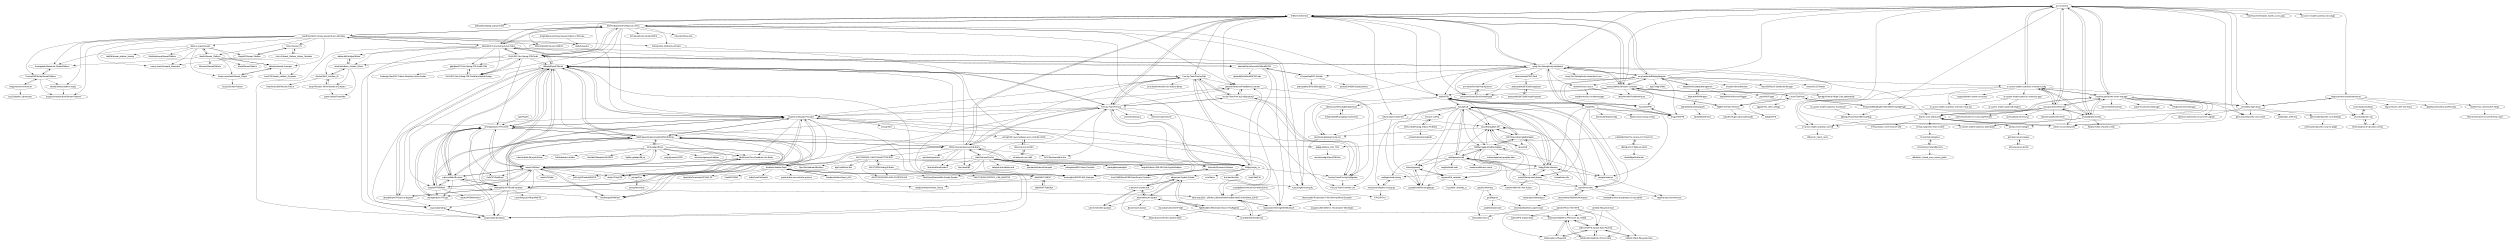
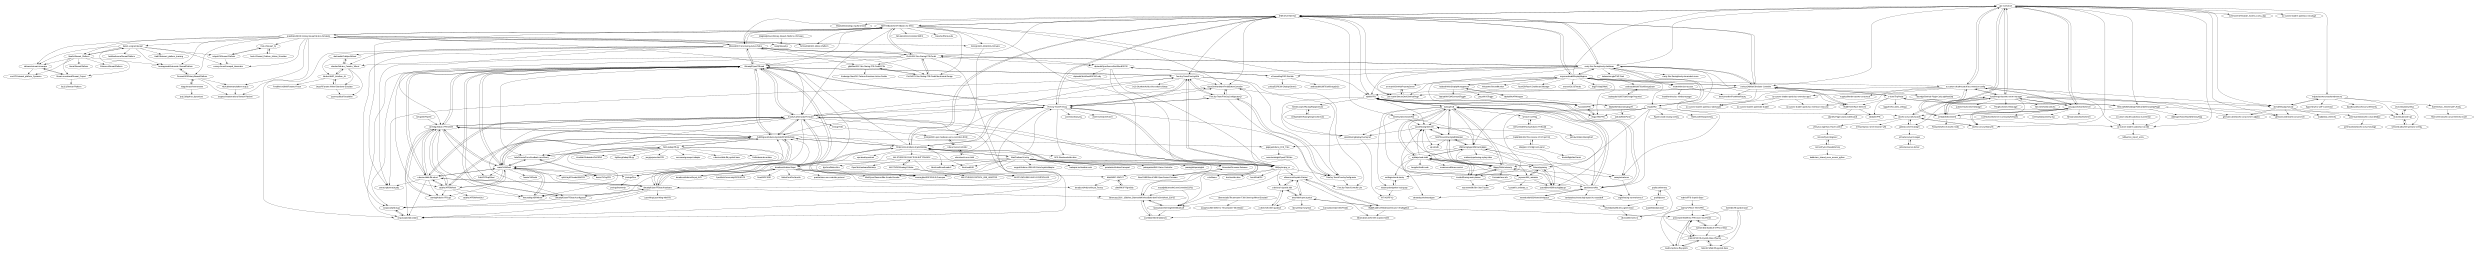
edge "FreeJoy-Team/FreeJoyWiki" -> "MHeironimus/ArduinoJoystickLibrary": reversed
edge "Jabbah/irFFB" -> "s-victor/TinyPedal": reversed
edge "ac-custom-shaders-patch/acc-lua-internal" -> "dallongo/rFactorSharedMemoryMap": now "ac-custom-shaders-patch/acc-lua-internal" -> "ac-custom-shaders-patch/acc-lua-sdk"
node "eglix/Projeler": label "eglix/Projeler" -> "bengsfort/Projeler"
edge "archibaldmilton/Girellu" -> "ac-custom-shaders-patch/acc-bakeryoptix": now "ac-custom-shaders-patch/acc-extension-apps" -> "ac-custom-shaders-patch/acc-bakeryoptix"
edge "vipoo/irsdk" -> "vipoo/iRacingSDK.Net": removed
edge "YukMingLaw/ArduinoJoystickWithFFBLibrary" -> "denisn73/JoyFFB": reversed
edge "gotzl/ldparser" -> "gotzl/acctelemetry": added
edge "walmis/VPforce-TelemFFB" -> "walmis/FFB-Joystick-Base": reversed
edge "mabo1972/FFB-Joystick-Base-Plywood" -> "Number481/VirpilACE-VPForce-Mod": removed
